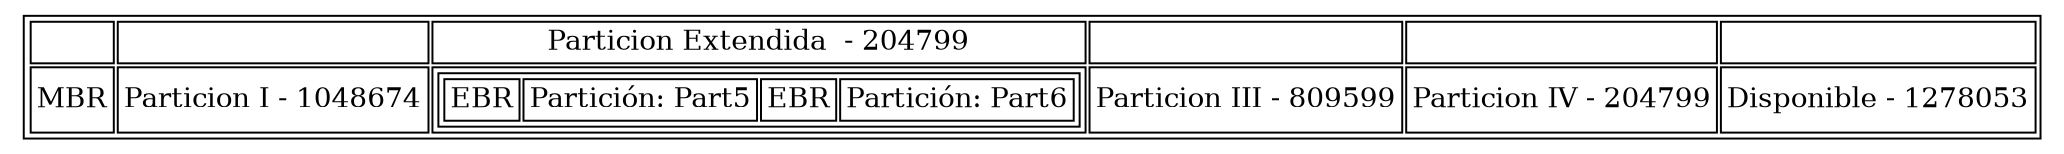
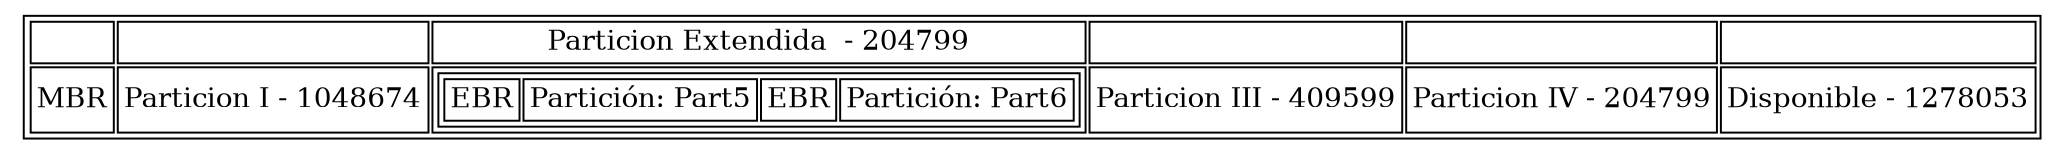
node "Particion Extendida  - 204799": text "Particion III - 809599" -> "Particion III - 409599"
